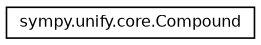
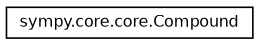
node "sympy.unify.core.Compound": label "sympy.unify.core.Compound" -> "sympy.core.core.Compound"
